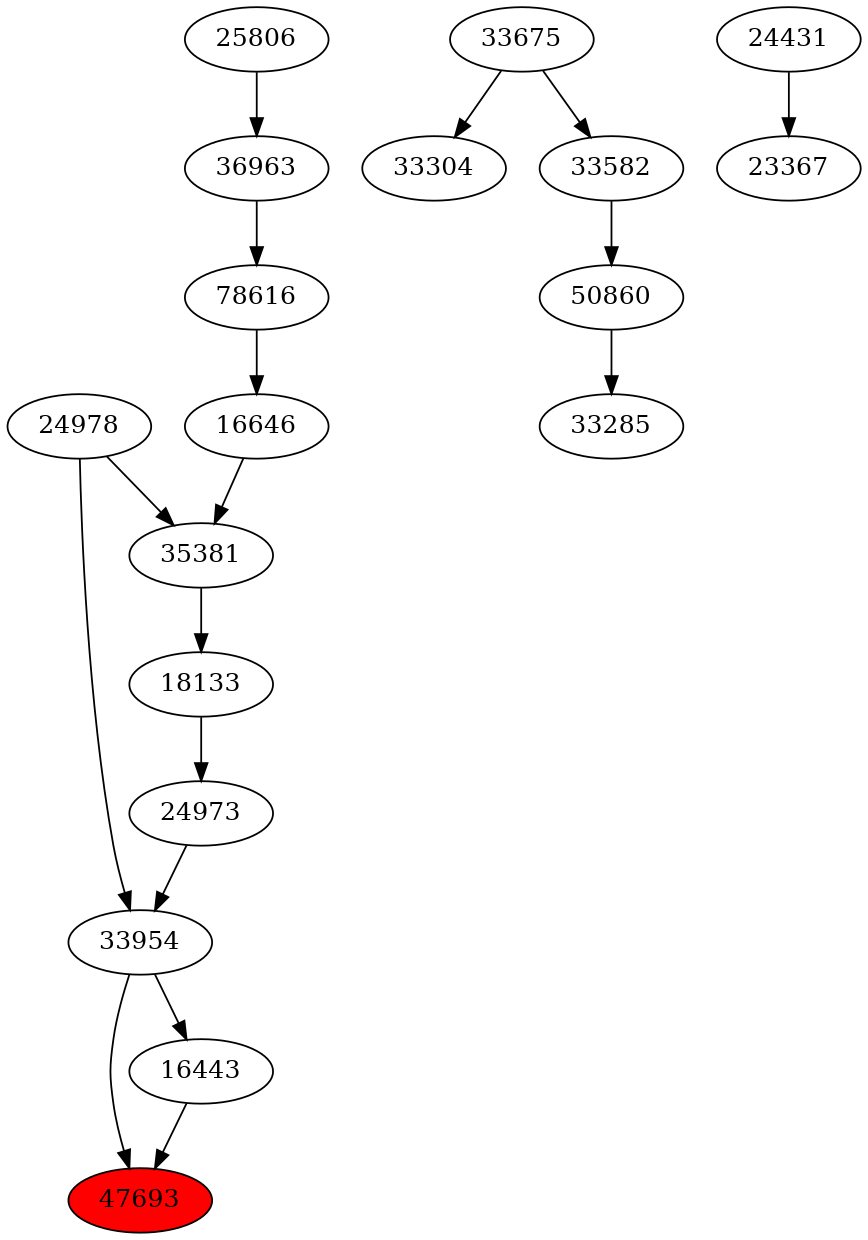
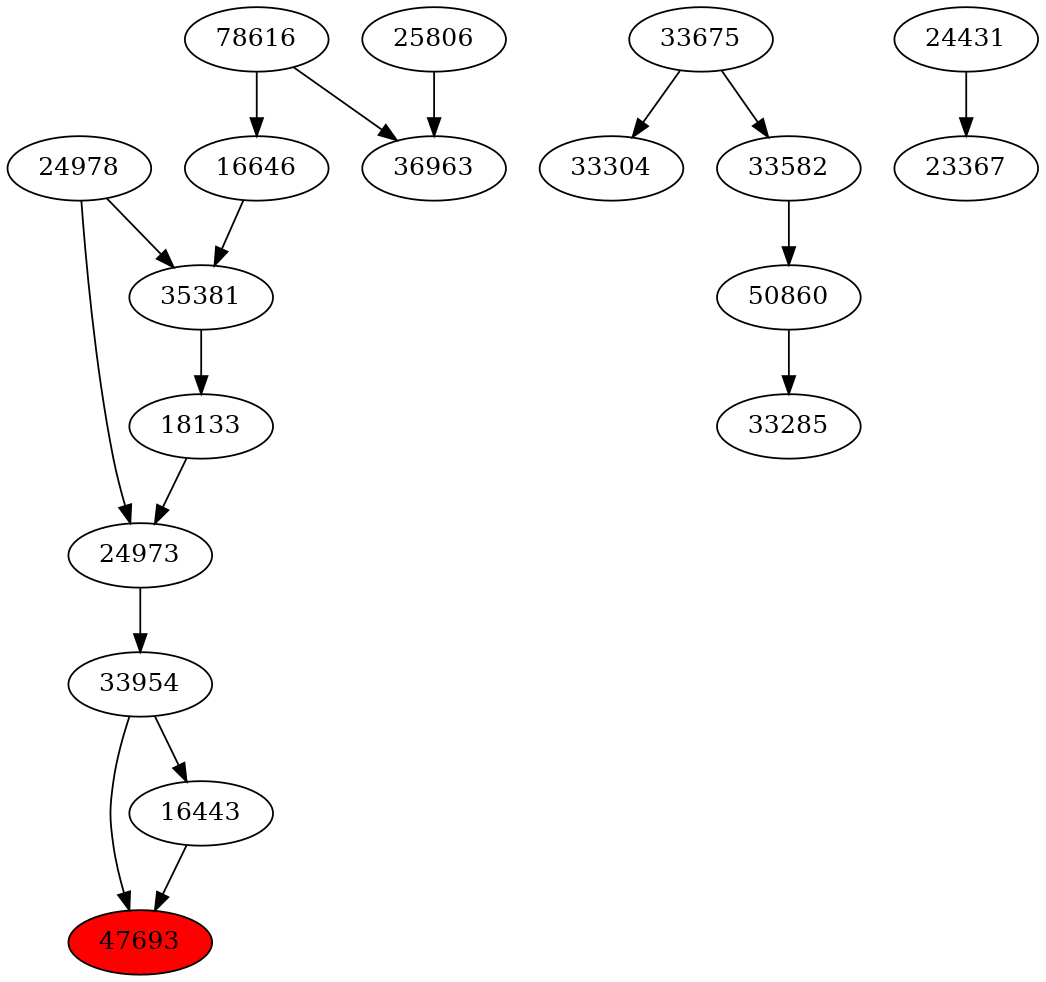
edge "36963" -> "78616": reversed
edge "24978" -> "33954": now "24978" -> "24973"
